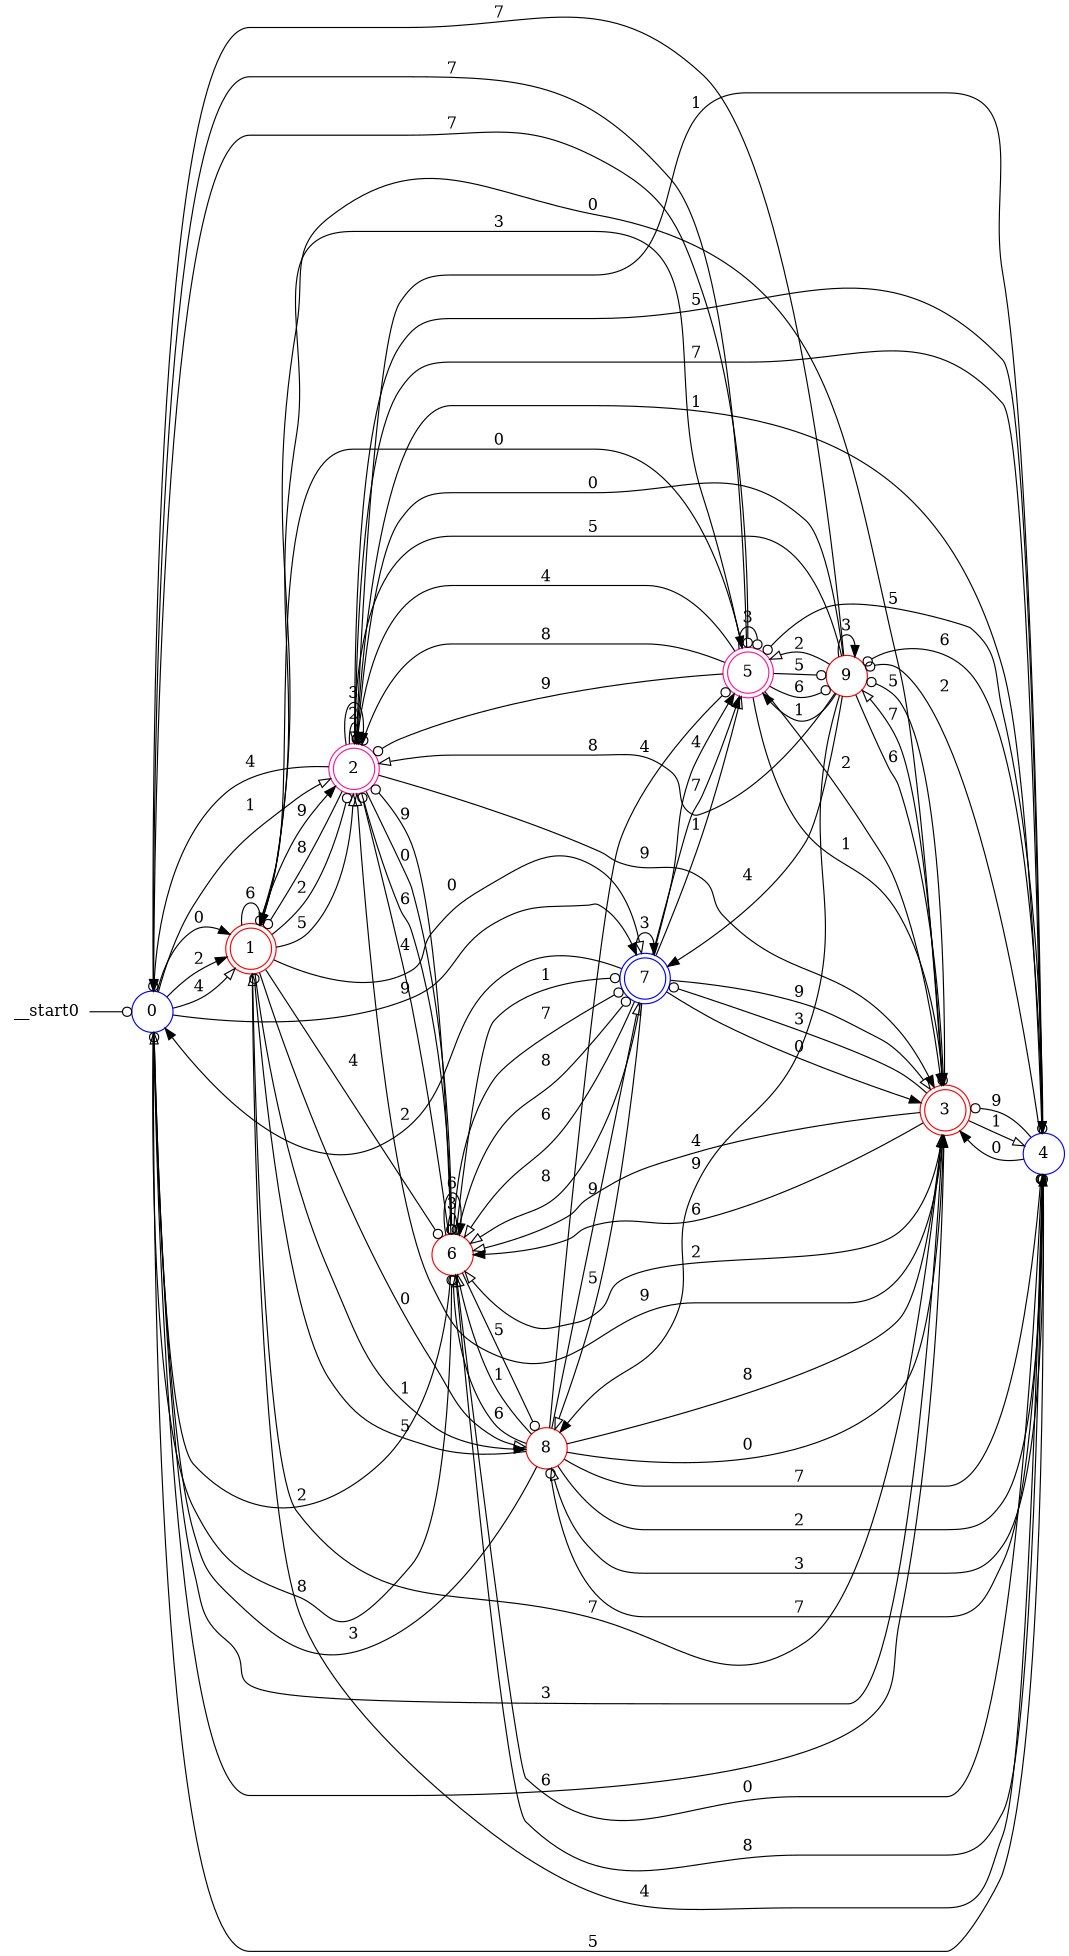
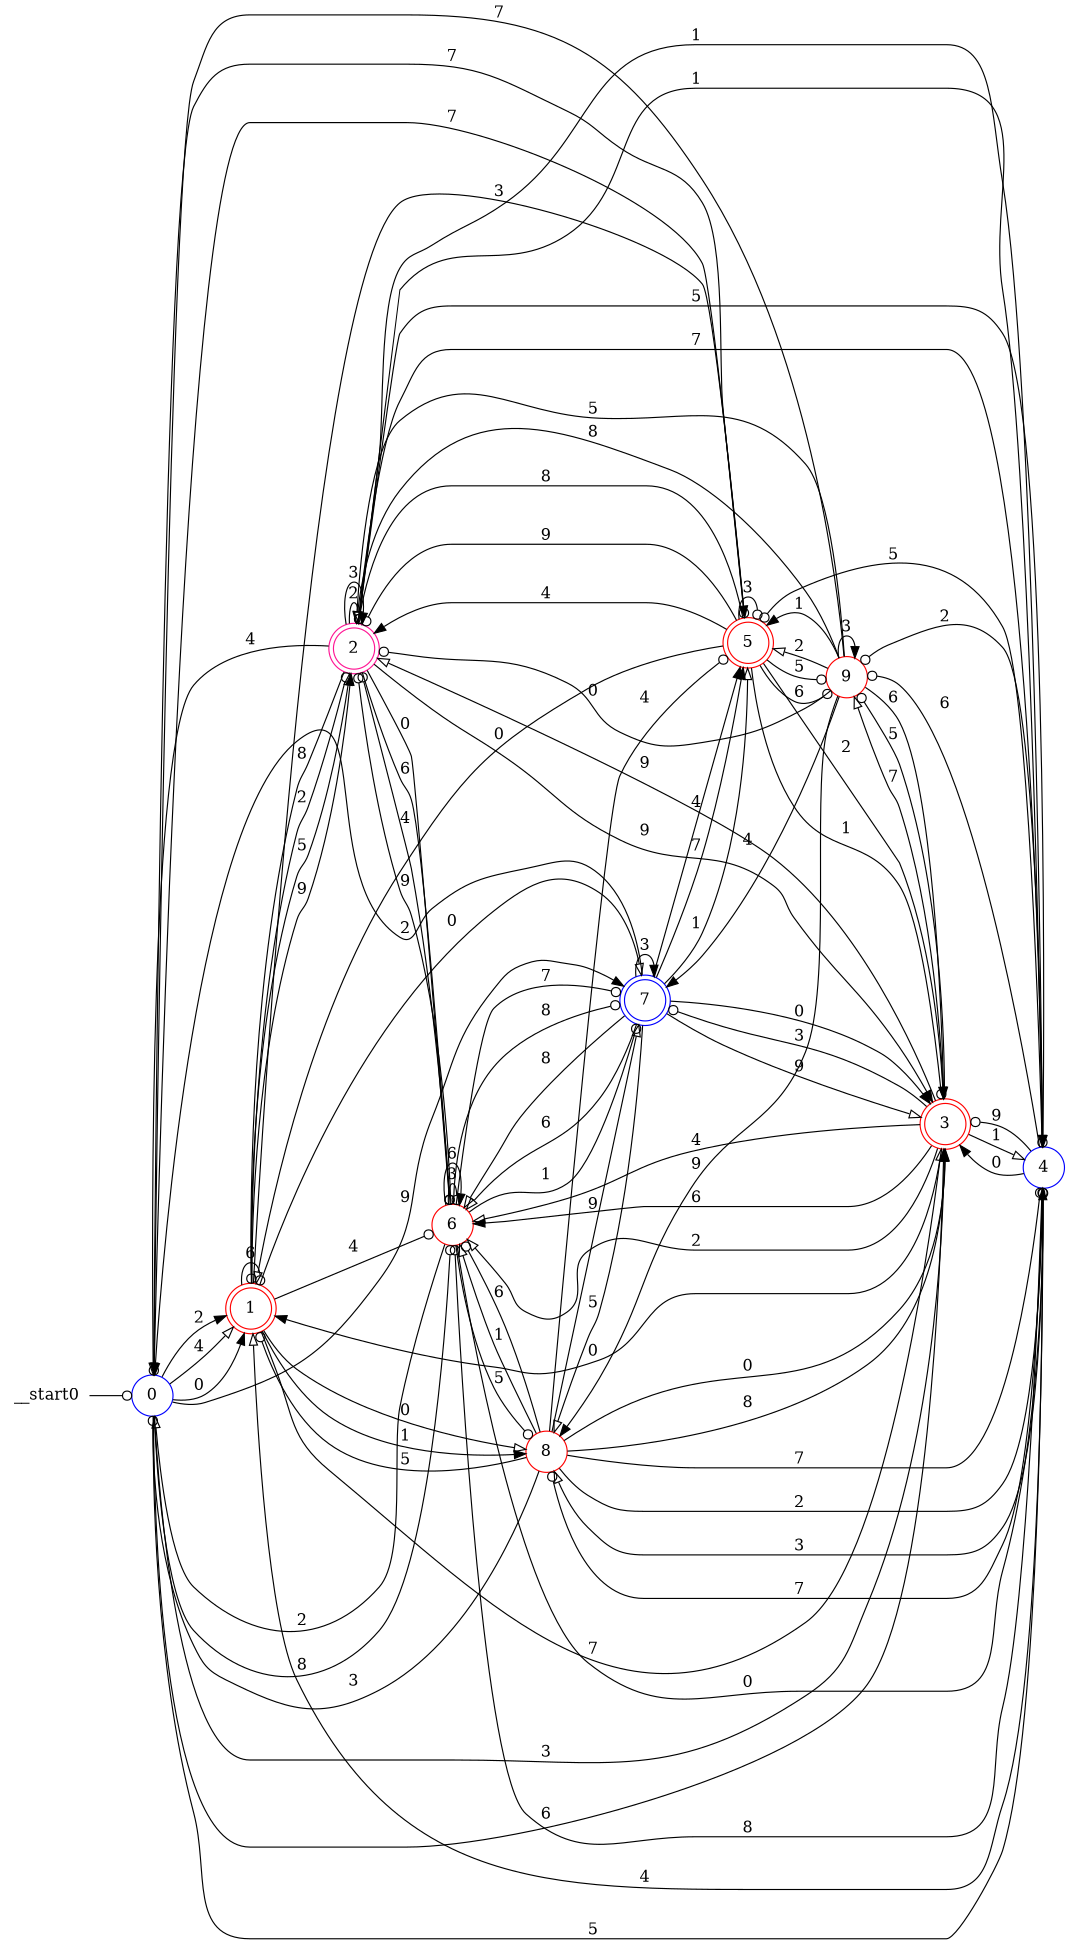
node "5": color deeppink -> red
edge "0" -> "2": removed, label "1"
edge "4" -> "6": arrowhead onormal -> odot
